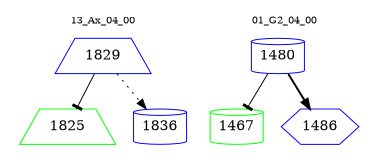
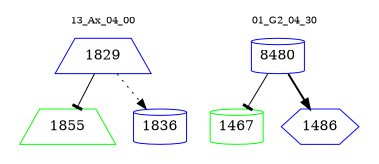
cluster "01_G2_04_00": label "01_G2_04_00" -> "01_G2_04_30"
node "1480": label "1480" -> "8480"
node "1825": label "1825" -> "1855"
